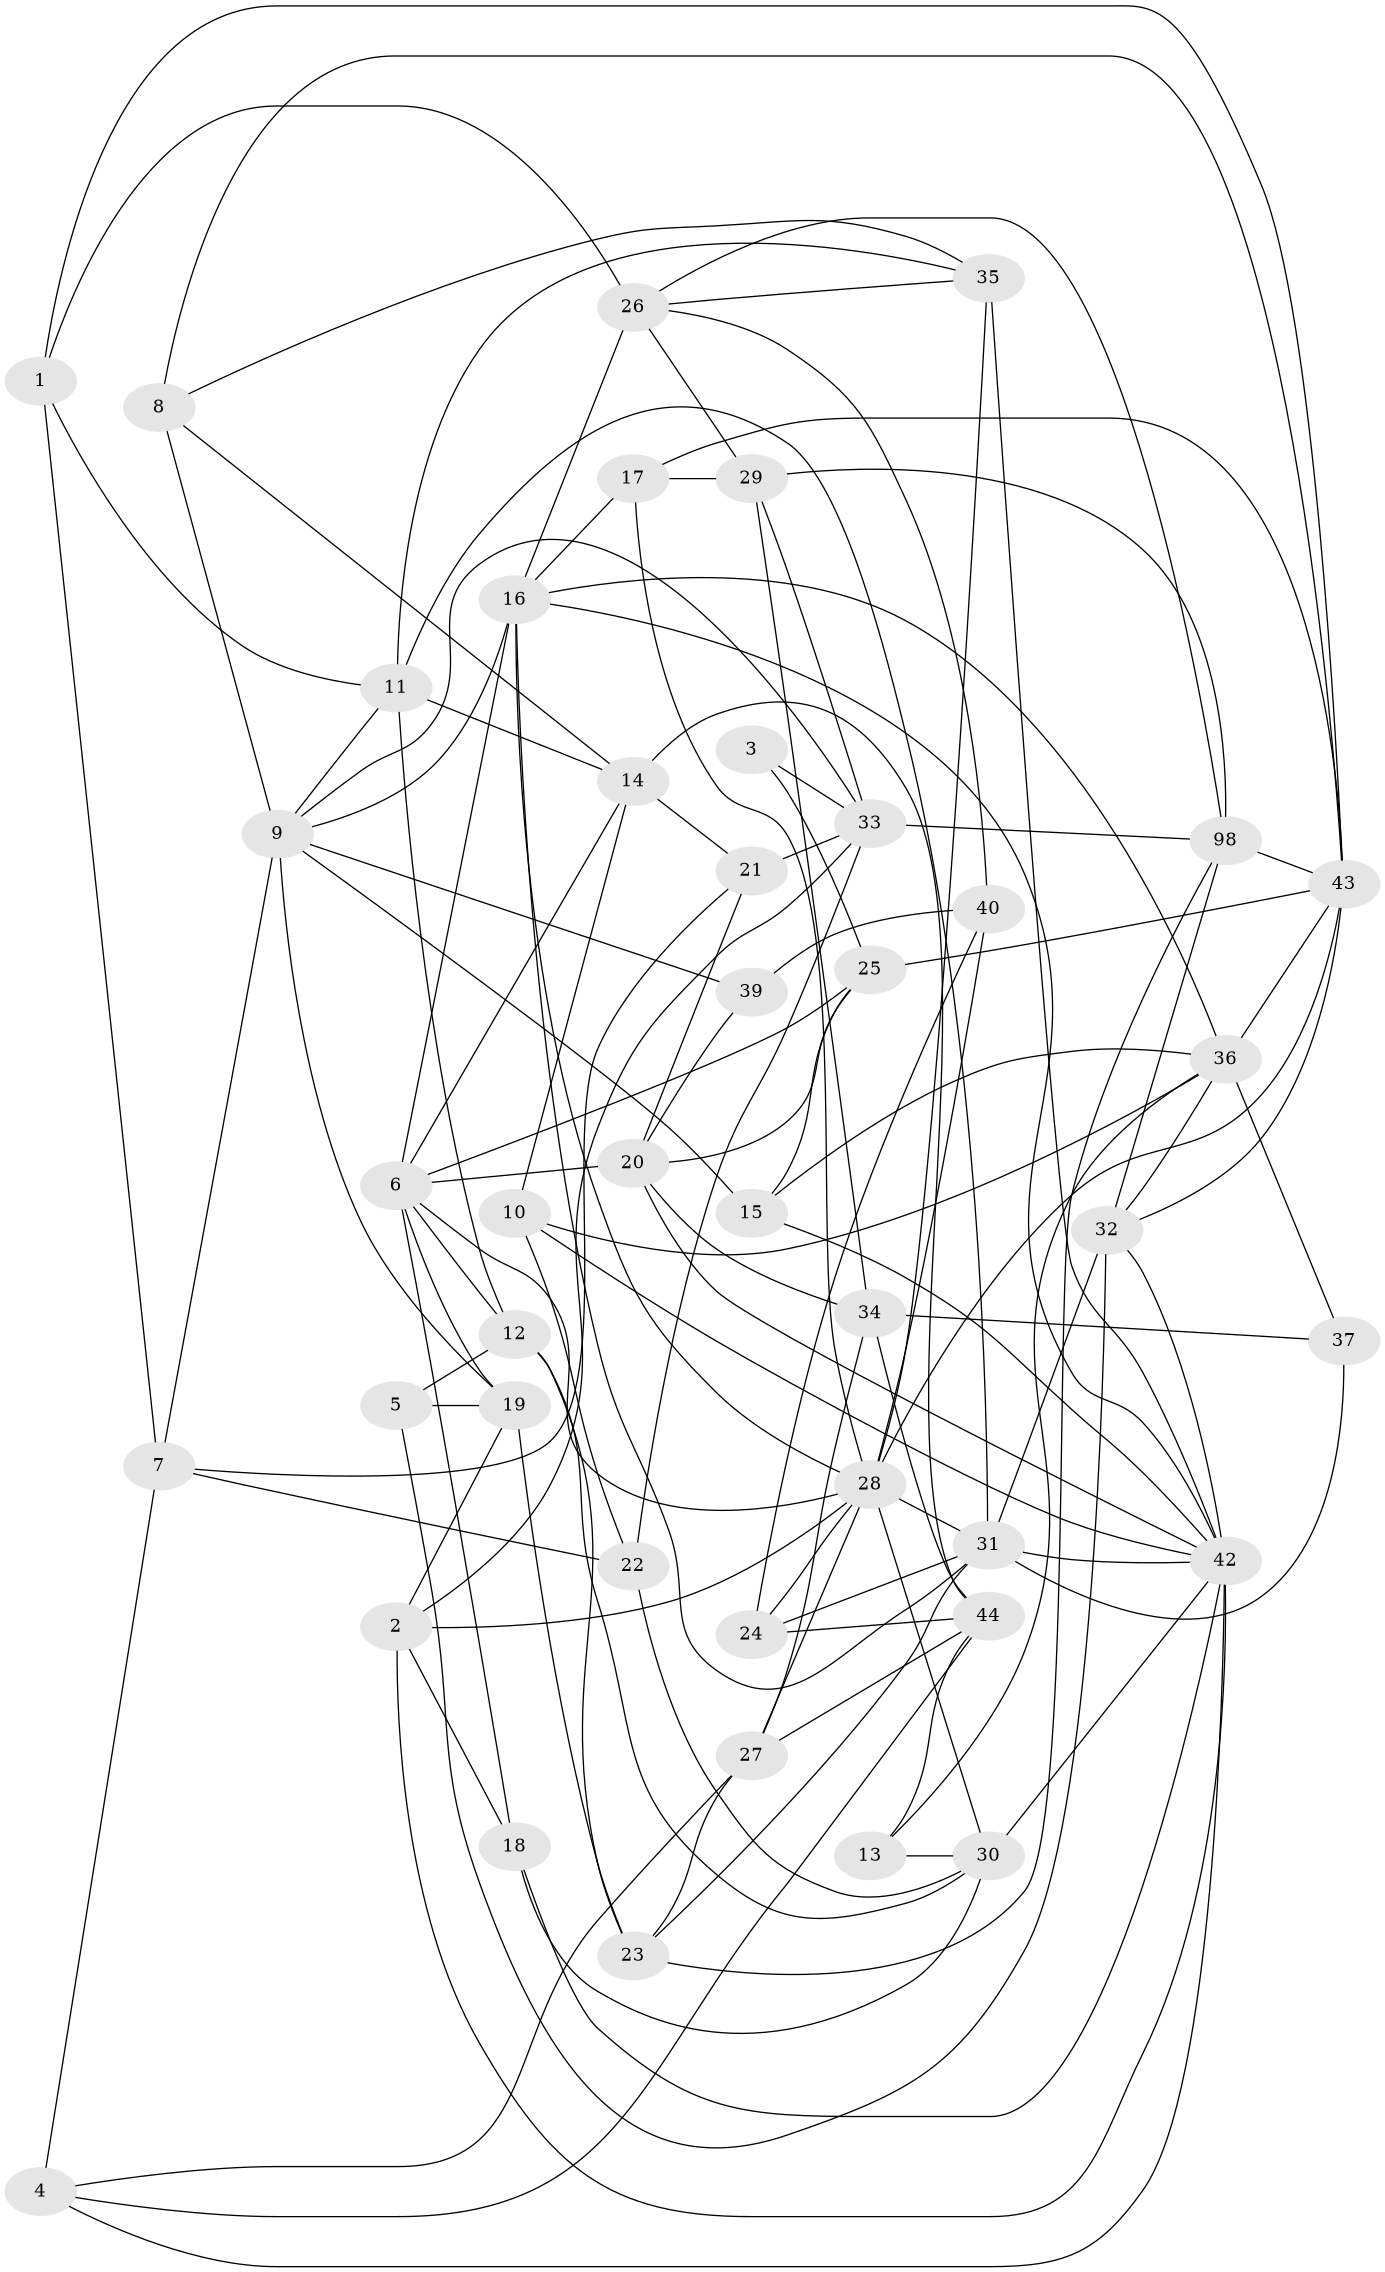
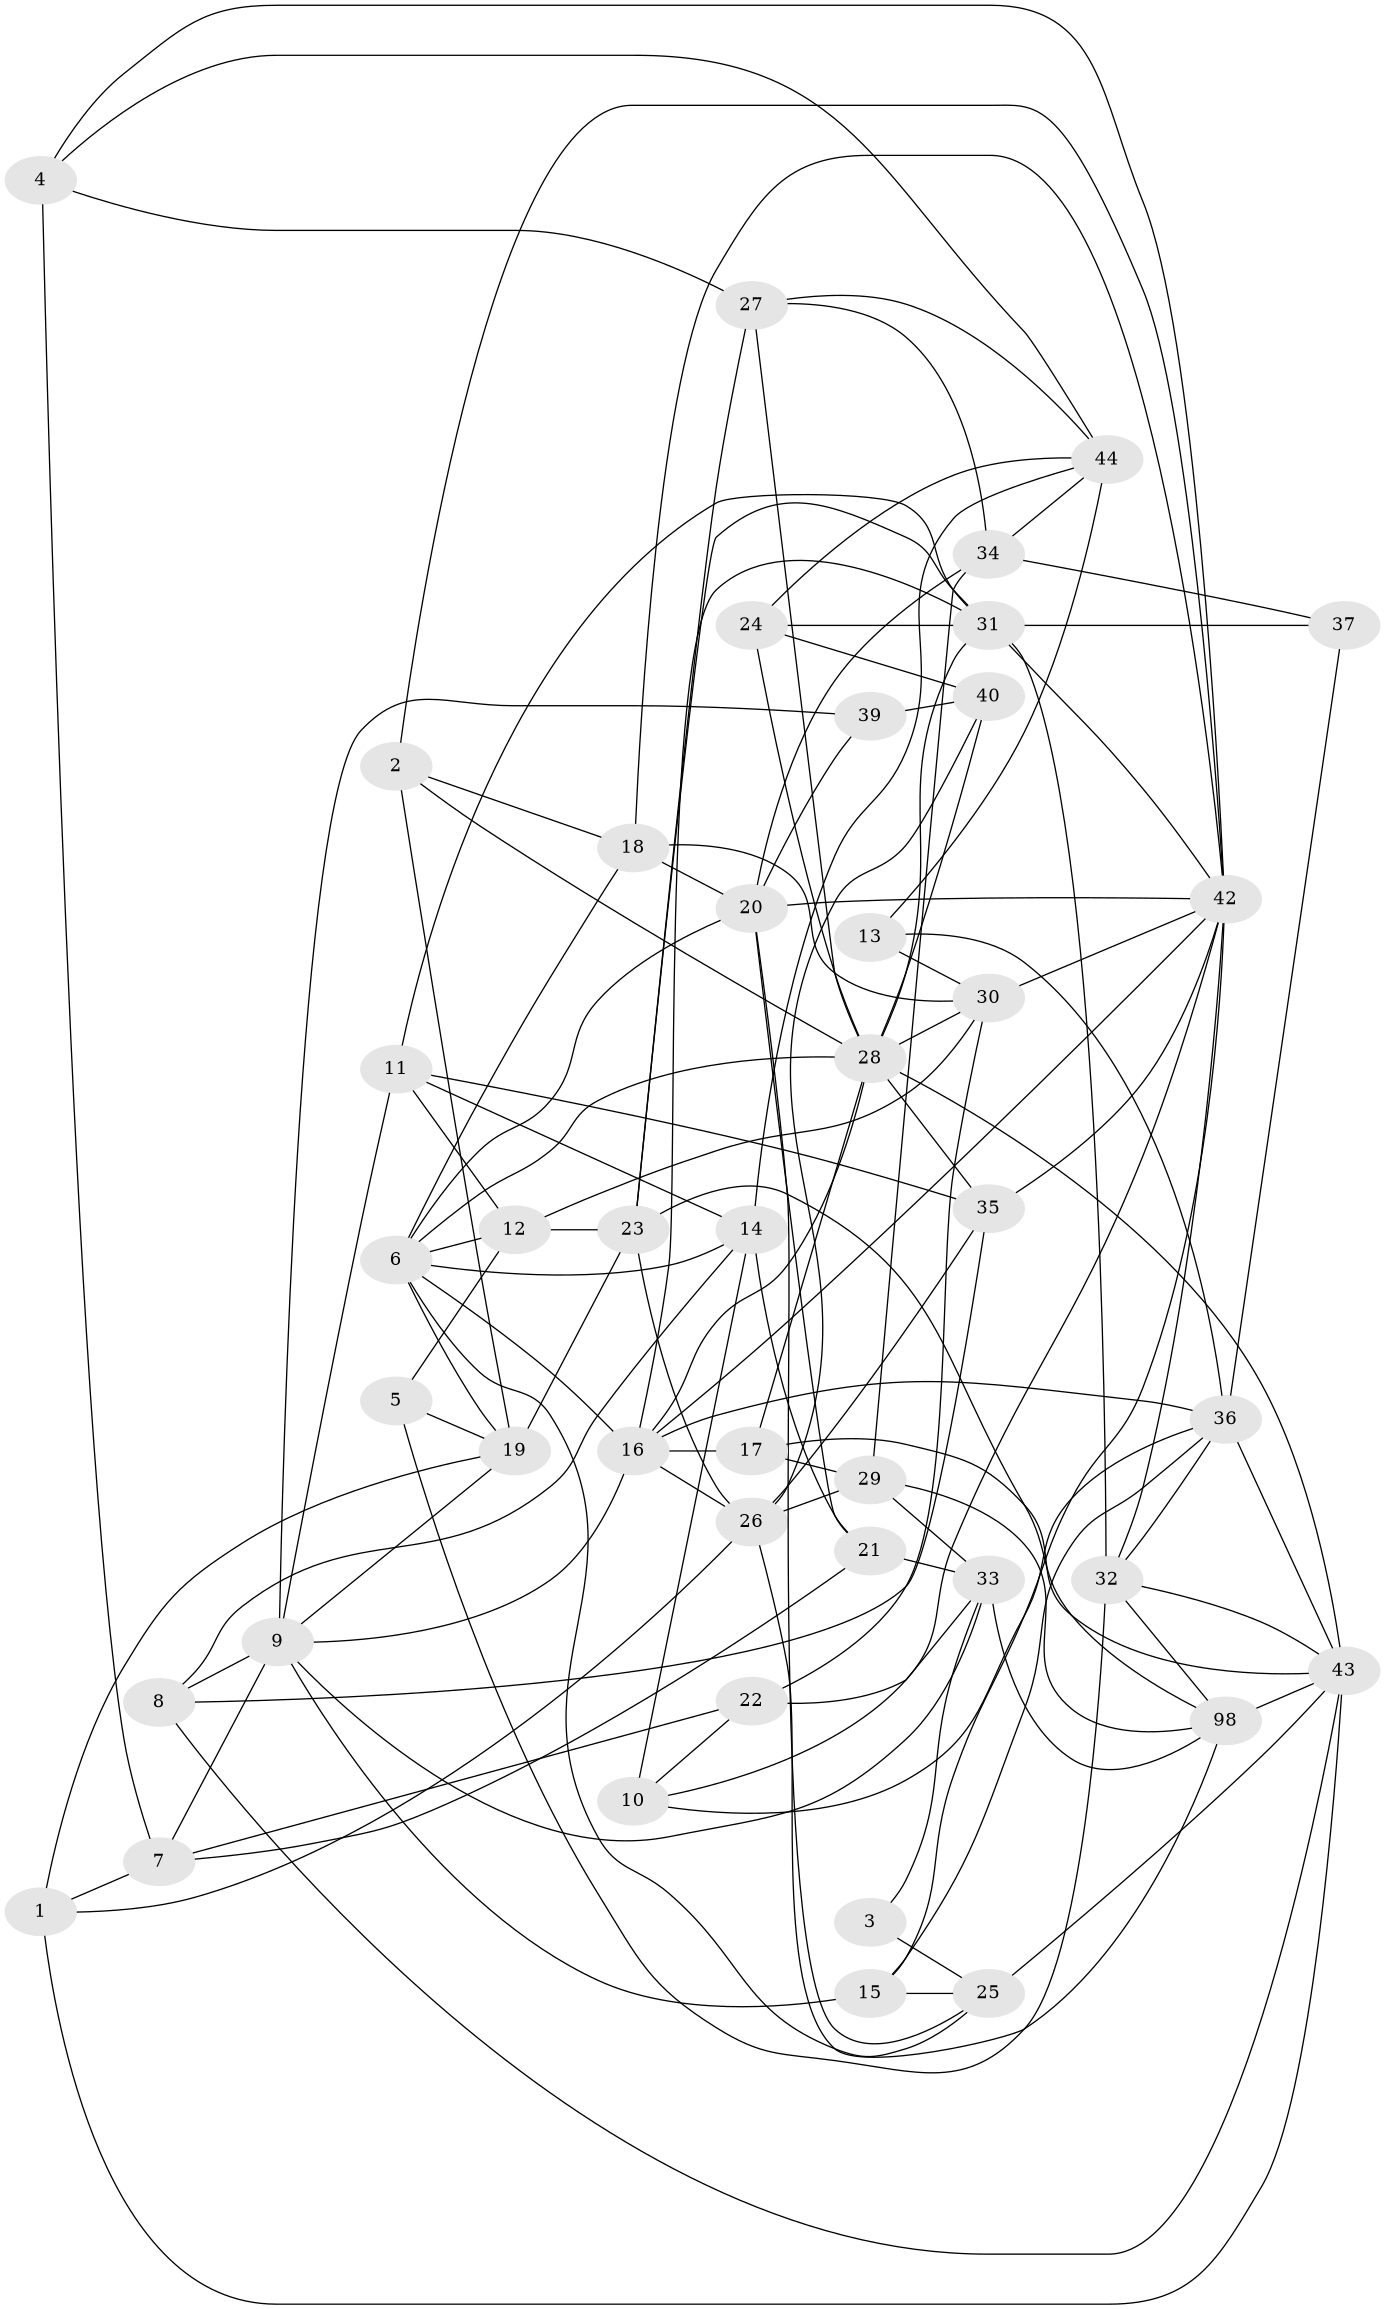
edge "1" -- "11": now "1" -- "19"
edge "18" -- "20": added
edge "33" -- "2": removed
edge "23" -- "26": added
